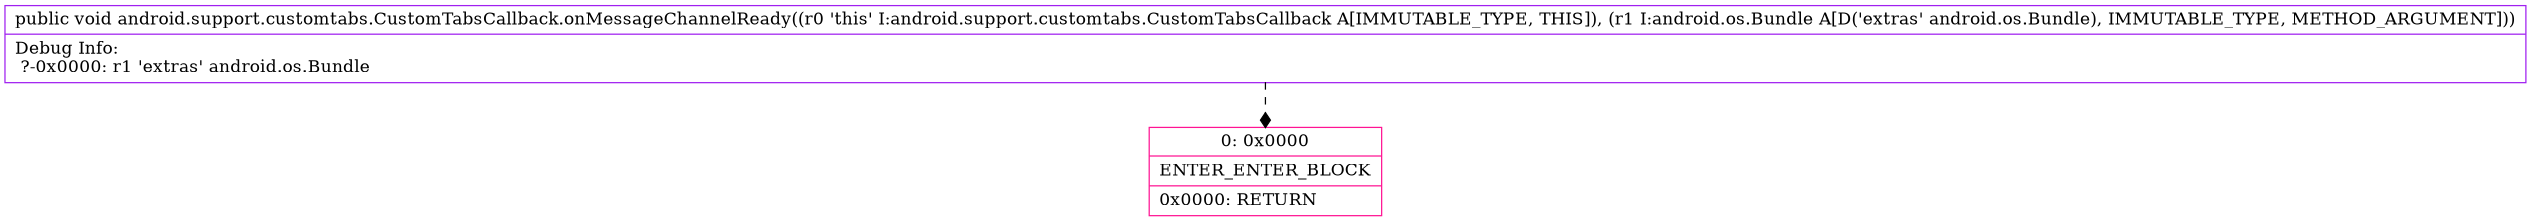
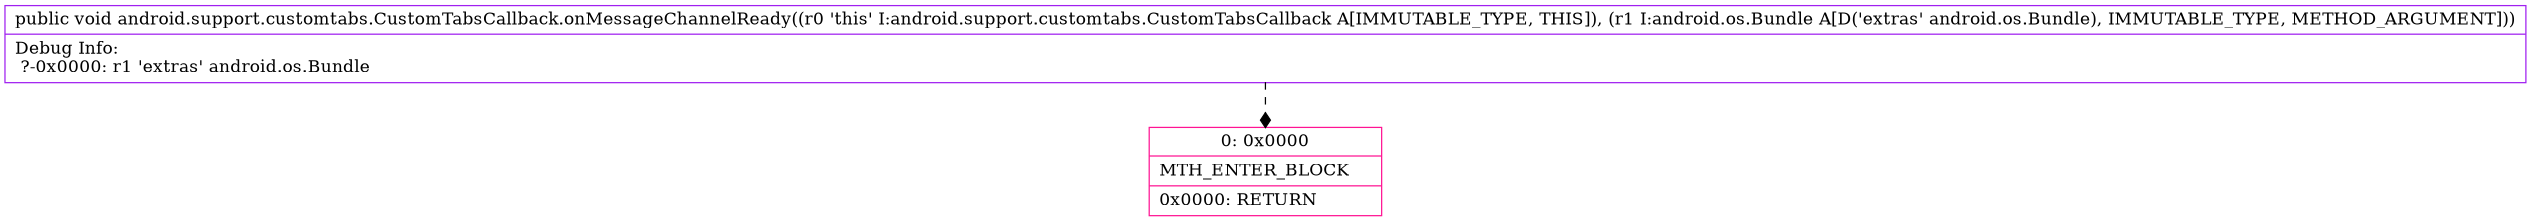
node "0: 0x0000": text "ENTER_ENTER_BLOCK" -> "MTH_ENTER_BLOCK"
